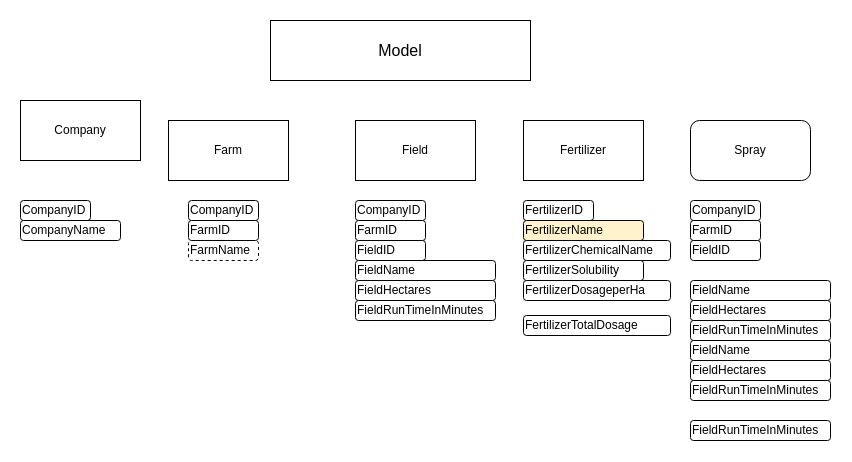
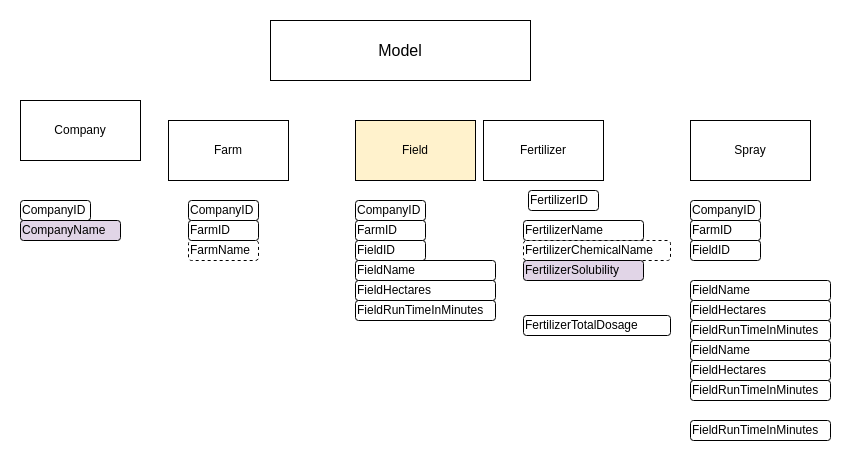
node "Field": fillcolor #ffffff -> #fff2cc
node "Fertilizer": moved (584, 151) -> (544, 151)
node "Spray": shape rounded rectangle -> rectangle
node "FertilizerID": moved (559, 211) -> (564, 201)
node "CompanyName": fillcolor #ffffff -> #e1d5e7
node "FertilizerName": fillcolor #fff2cc -> #ffffff
node "FertilizerChemicalName": style solid -> dashed
node "FertilizerSolubility": fillcolor #ffffff -> #e1d5e7
node "FertilizerDosageperHa": removed
